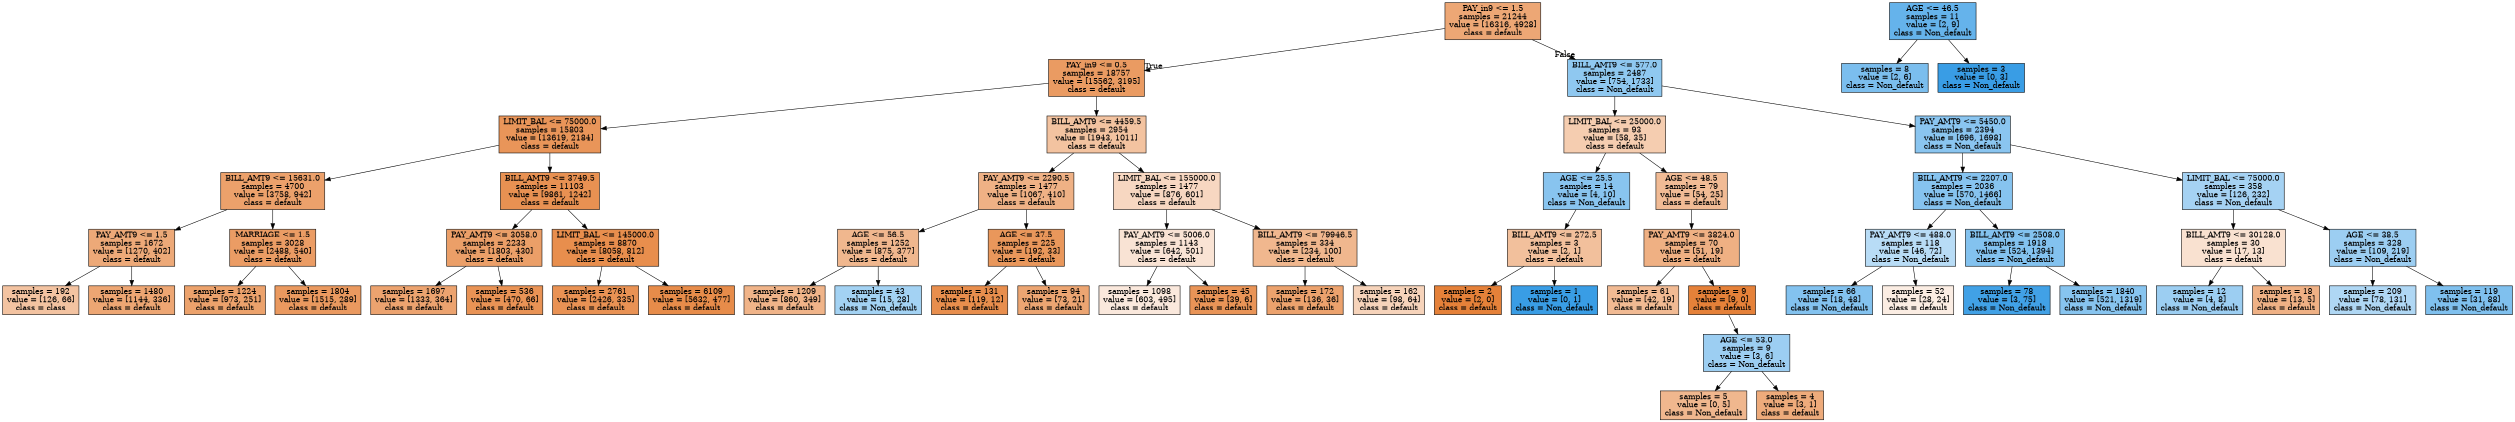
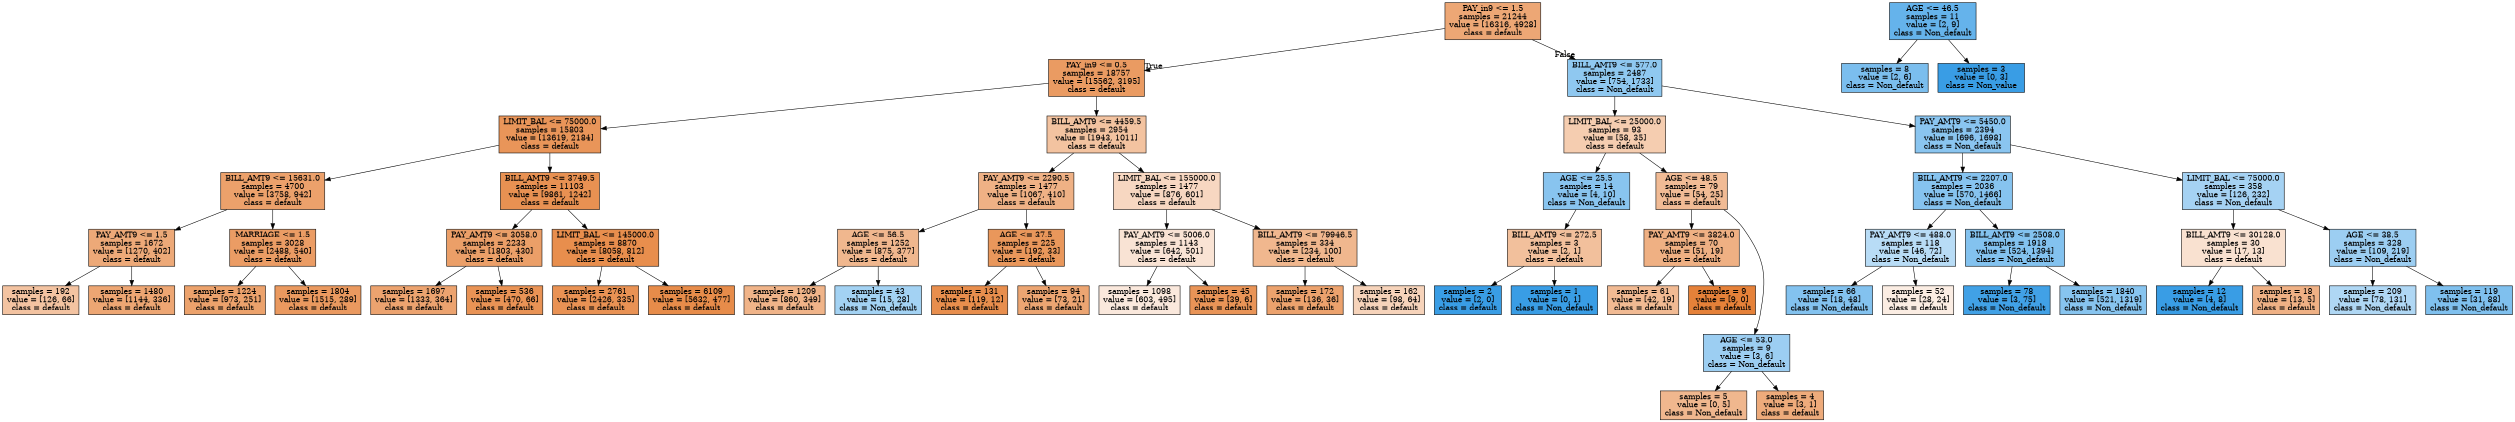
node "samples = 3 value = [0, 3] class = Non_default": label "samples = 3 value = [0, 3] class = Non_default" -> "samples = 3 value = [0, 3] class = Non_value"
node "samples = 192 value = [126, 66] class = class": label "samples = 192 value = [126, 66] class = class" -> "samples = 192 value = [126, 66] class = default"
node "samples = 2 value = [2, 0] class = default": fillcolor #e58139 -> #399de5
node "samples = 12 value = [4, 8] class = Non_default": fillcolor #9ccef2 -> #399de5
edge "samples = 9 value = [9, 0] class = default" -> "AGE <= 53.0 samples = 9 value = [3, 6] class = Non_default": now "AGE <= 48.5 samples = 79 value = [54, 25] class = default" -> "AGE <= 53.0 samples = 9 value = [3, 6] class = Non_default"
